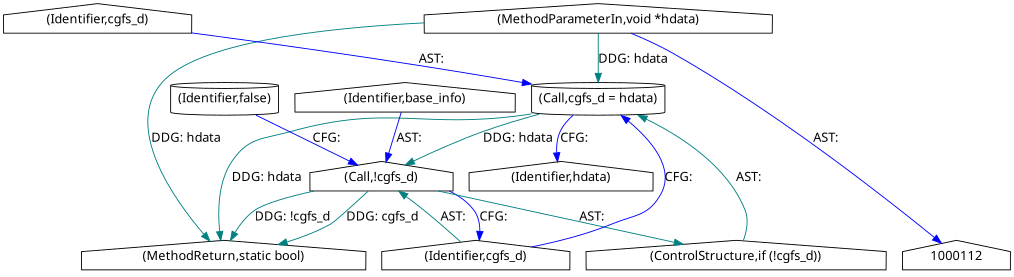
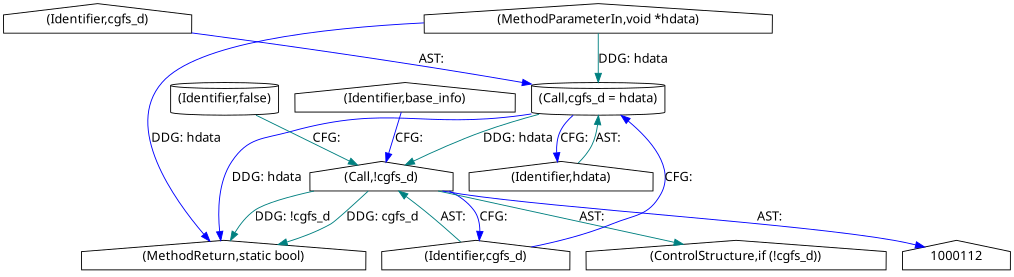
edge "(MethodParameterIn,void *hdata)" -> "(MethodReturn,static bool)": color teal -> blue
edge "(Call,cgfs_d = hdata)" -> "(MethodReturn,static bool)": color teal -> blue
edge "(MethodParameterIn,void *hdata)" -> "1000112": now "(Call,!cgfs_d)" -> "1000112"
edge "(Identifier,false)" -> "(Call,!cgfs_d)": color blue -> teal
edge "(Identifier,base_info)" -> "(Call,!cgfs_d)": label "AST: " -> "CFG: "
edge "(ControlStructure,if (!cgfs_d))" -> "(Call,cgfs_d = hdata)": now "(Identifier,hdata)" -> "(Call,cgfs_d = hdata)"
